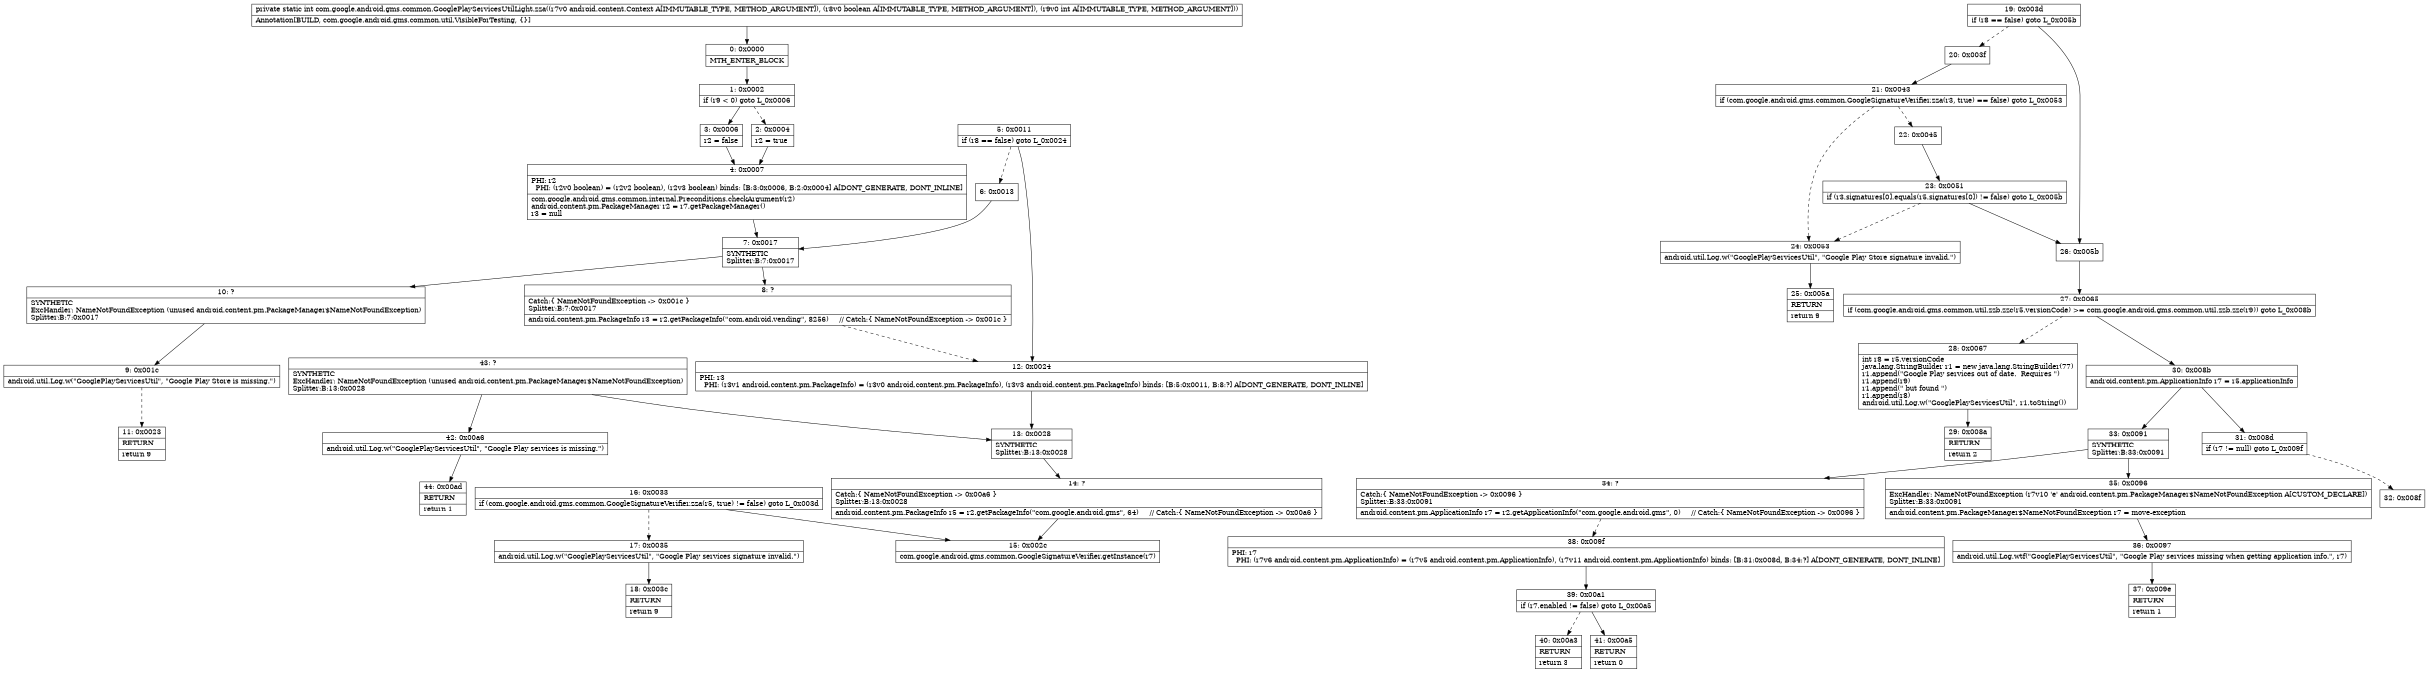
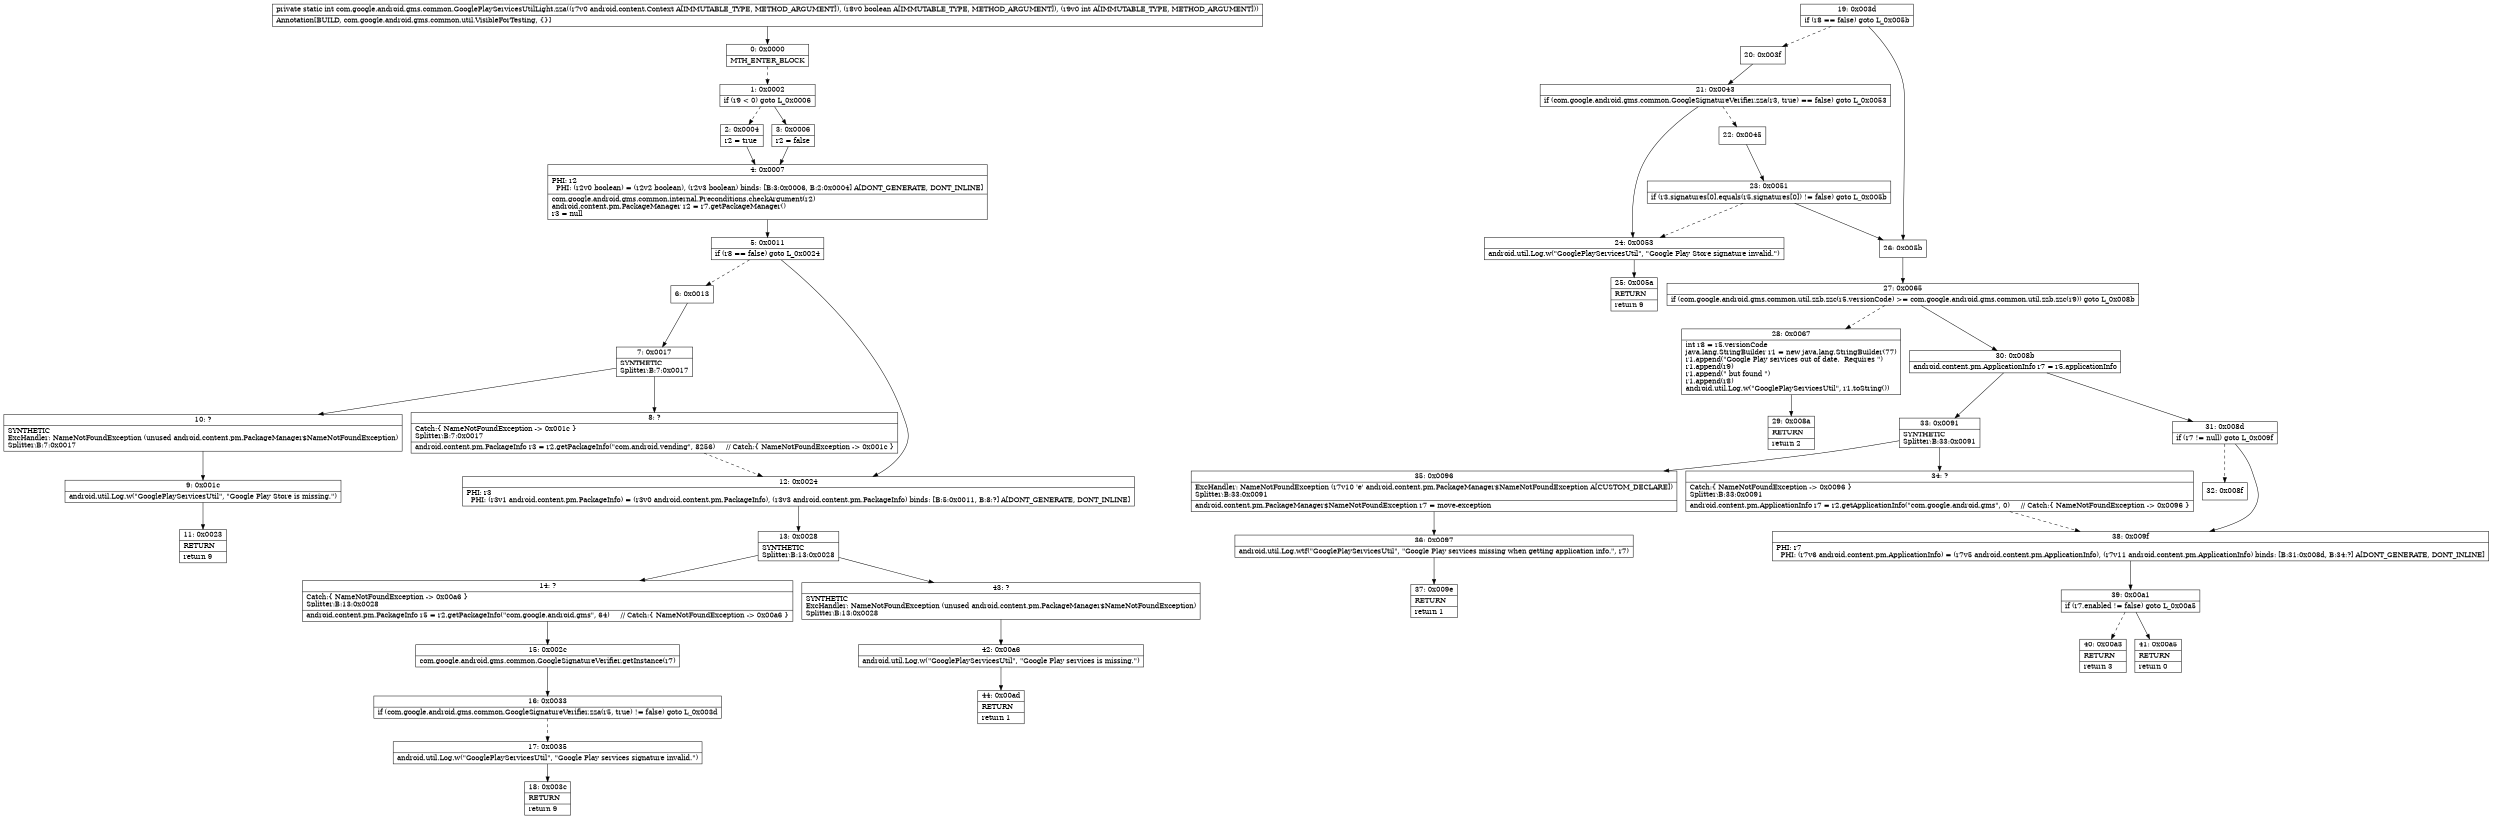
edge "0: 0x0000" -> "1: 0x0002": style solid -> dashed
edge "21: 0x0043" -> "24: 0x0053": style dashed -> solid
edge "4: 0x0007" -> "7: 0x0017": now "4: 0x0007" -> "5: 0x0011"
edge "9: 0x001c" -> "11: 0x0023": style dashed -> solid
edge "43: ?" -> "13: 0x0028": reversed
edge "31: 0x008d" -> "38: 0x009f": added
edge "16: 0x0033" -> "15: 0x002c": reversed
